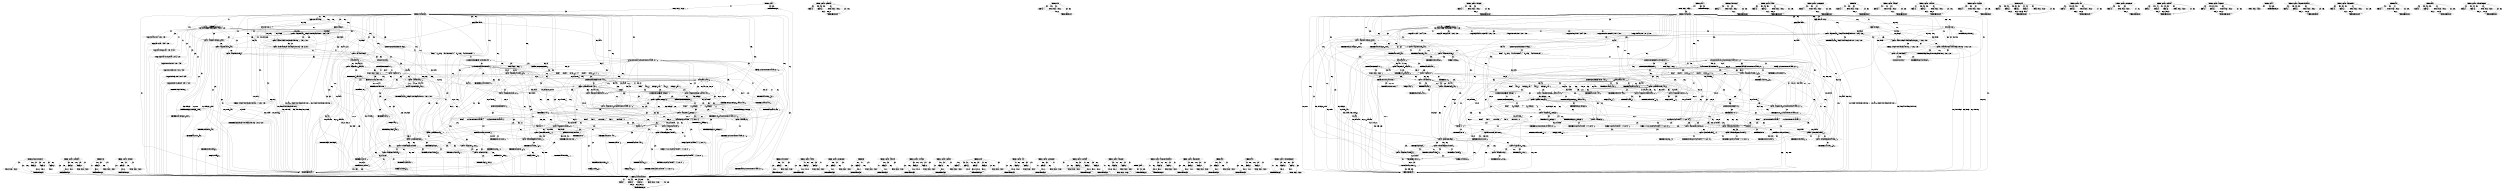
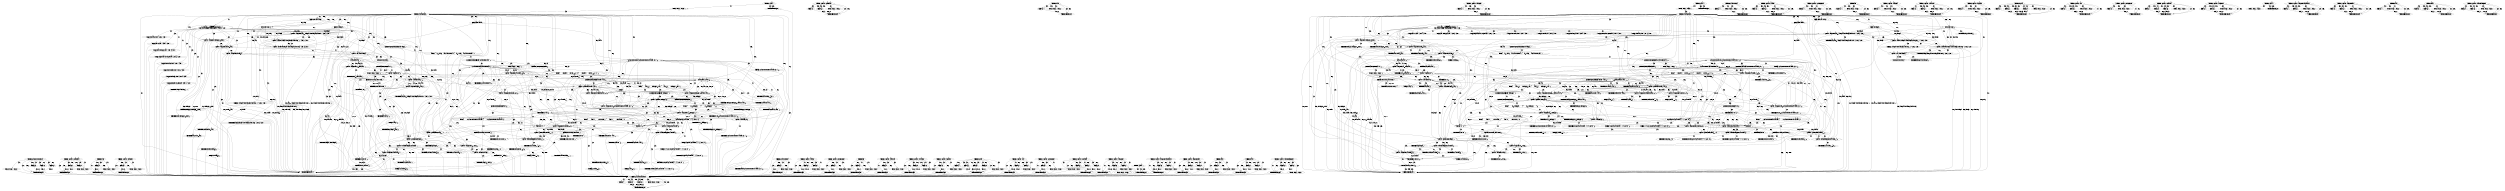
node "<(LOCAL,int strindex: int)<SUB>8</SUB>>": added
